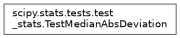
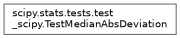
node "scipy.stats.tests.test _stats.TestMedianAbsDeviation": label "scipy.stats.tests.test _stats.TestMedianAbsDeviation" -> "scipy.stats.tests.test _scipy.TestMedianAbsDeviation"
